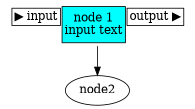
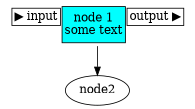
node "▶ input": text "input text" -> "some text"
